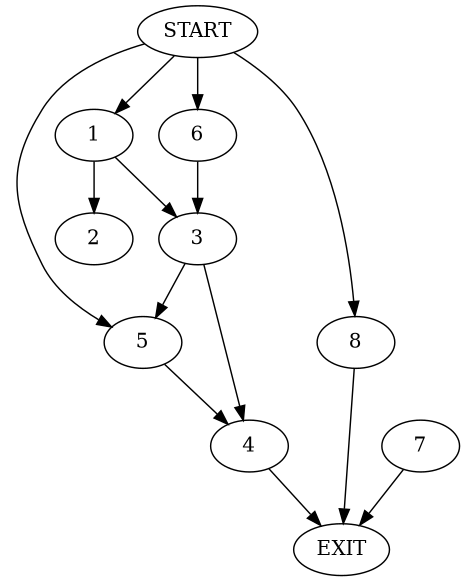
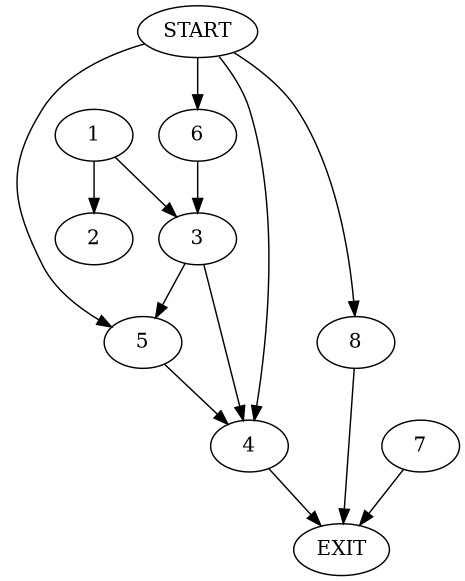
edge "START" -> "1": now "START" -> "4"
